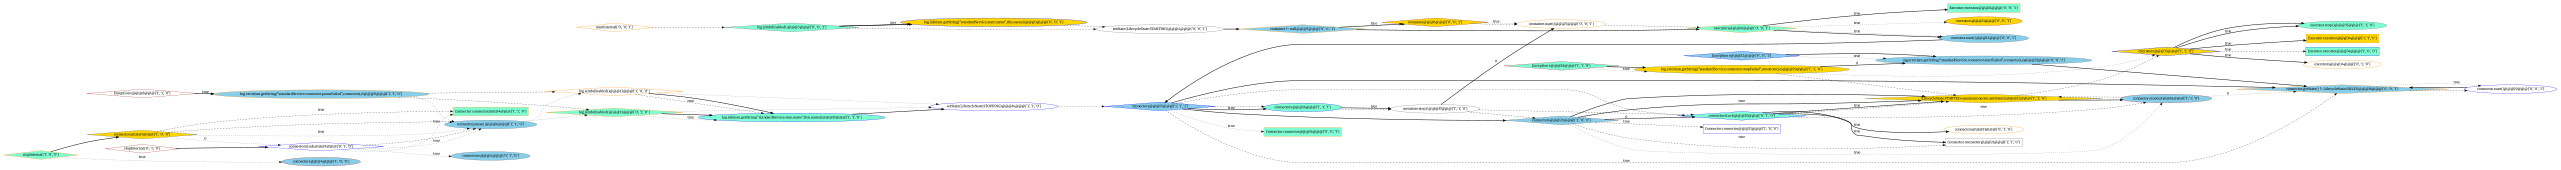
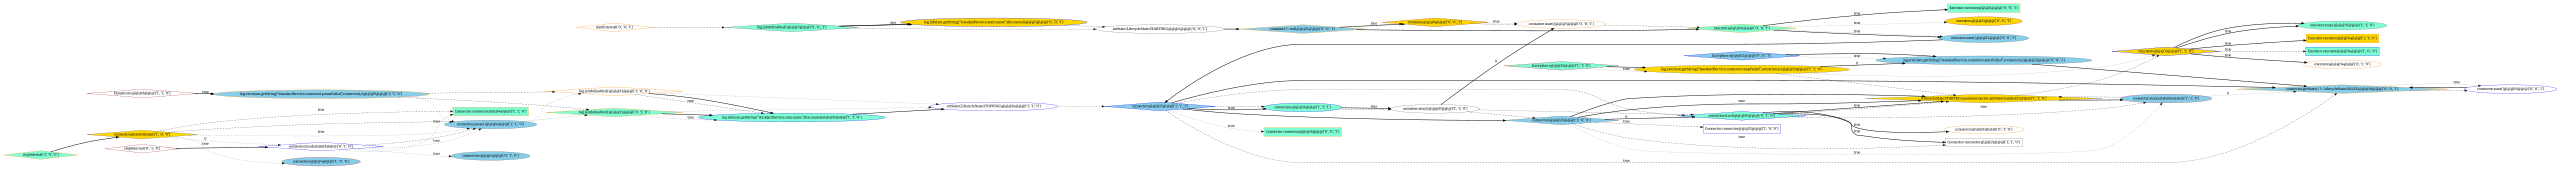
edge "stopInternal['1', '0', '0']" -> "connectors@@@4@@@['1', '0', '0']": now "connectors@@@3@@@['1', '0', '0']" -> "connectors@@@4@@@['1', '0', '0']"
